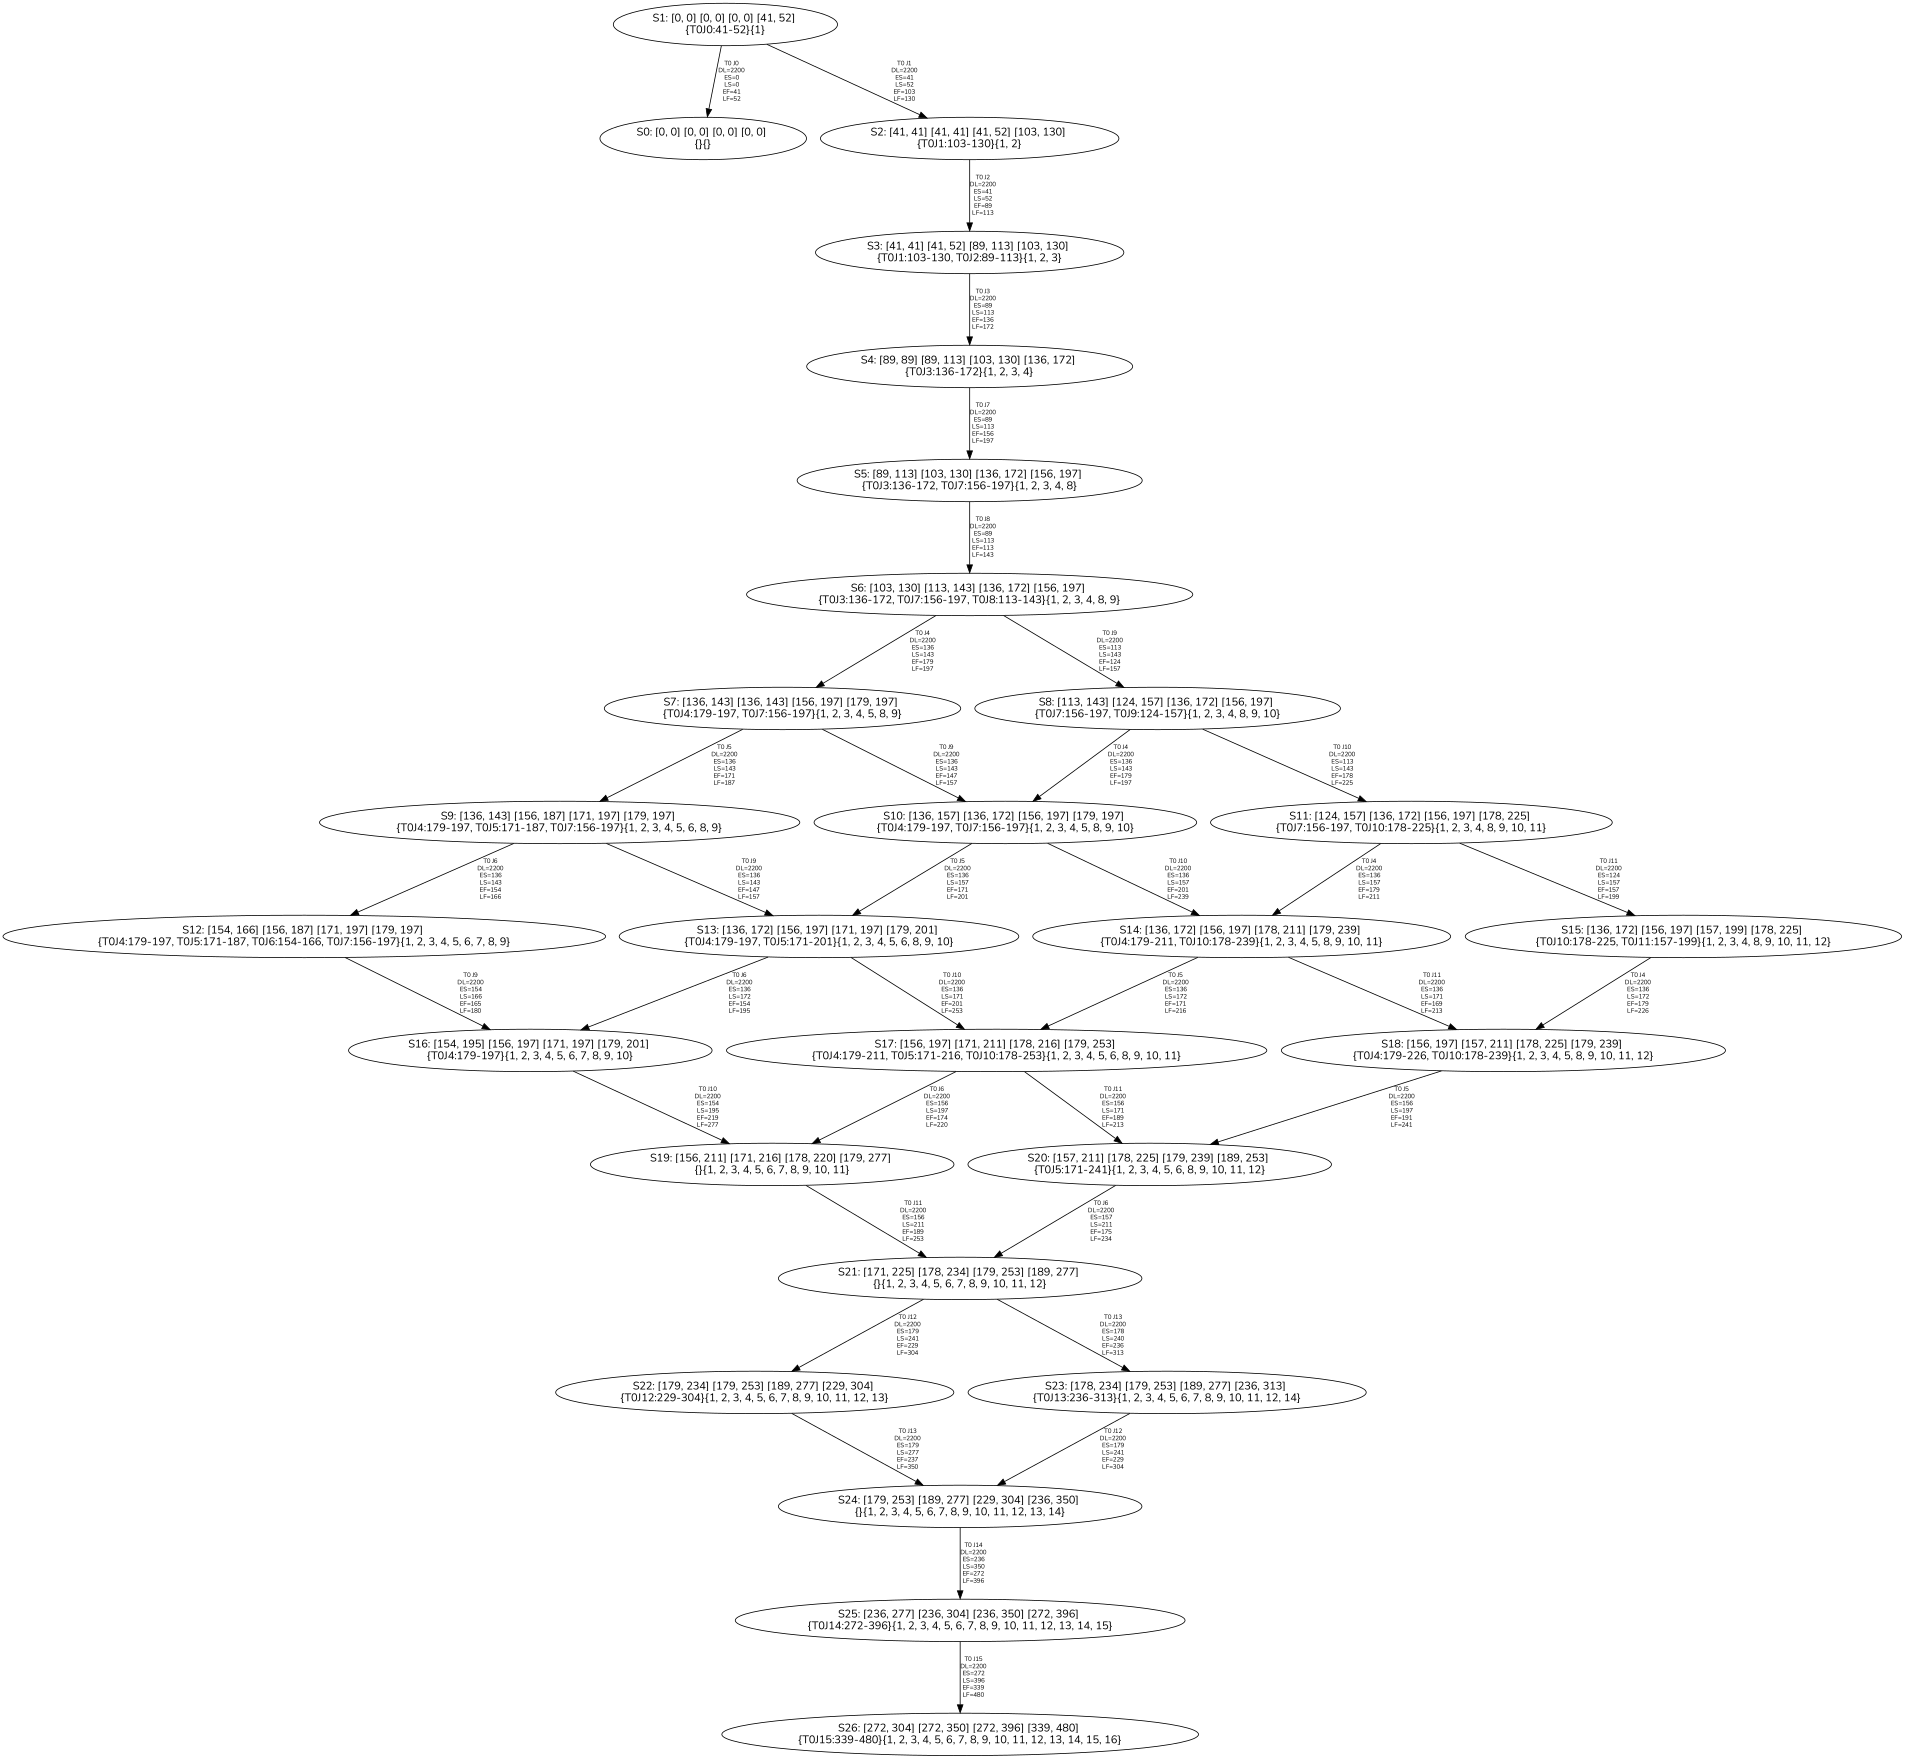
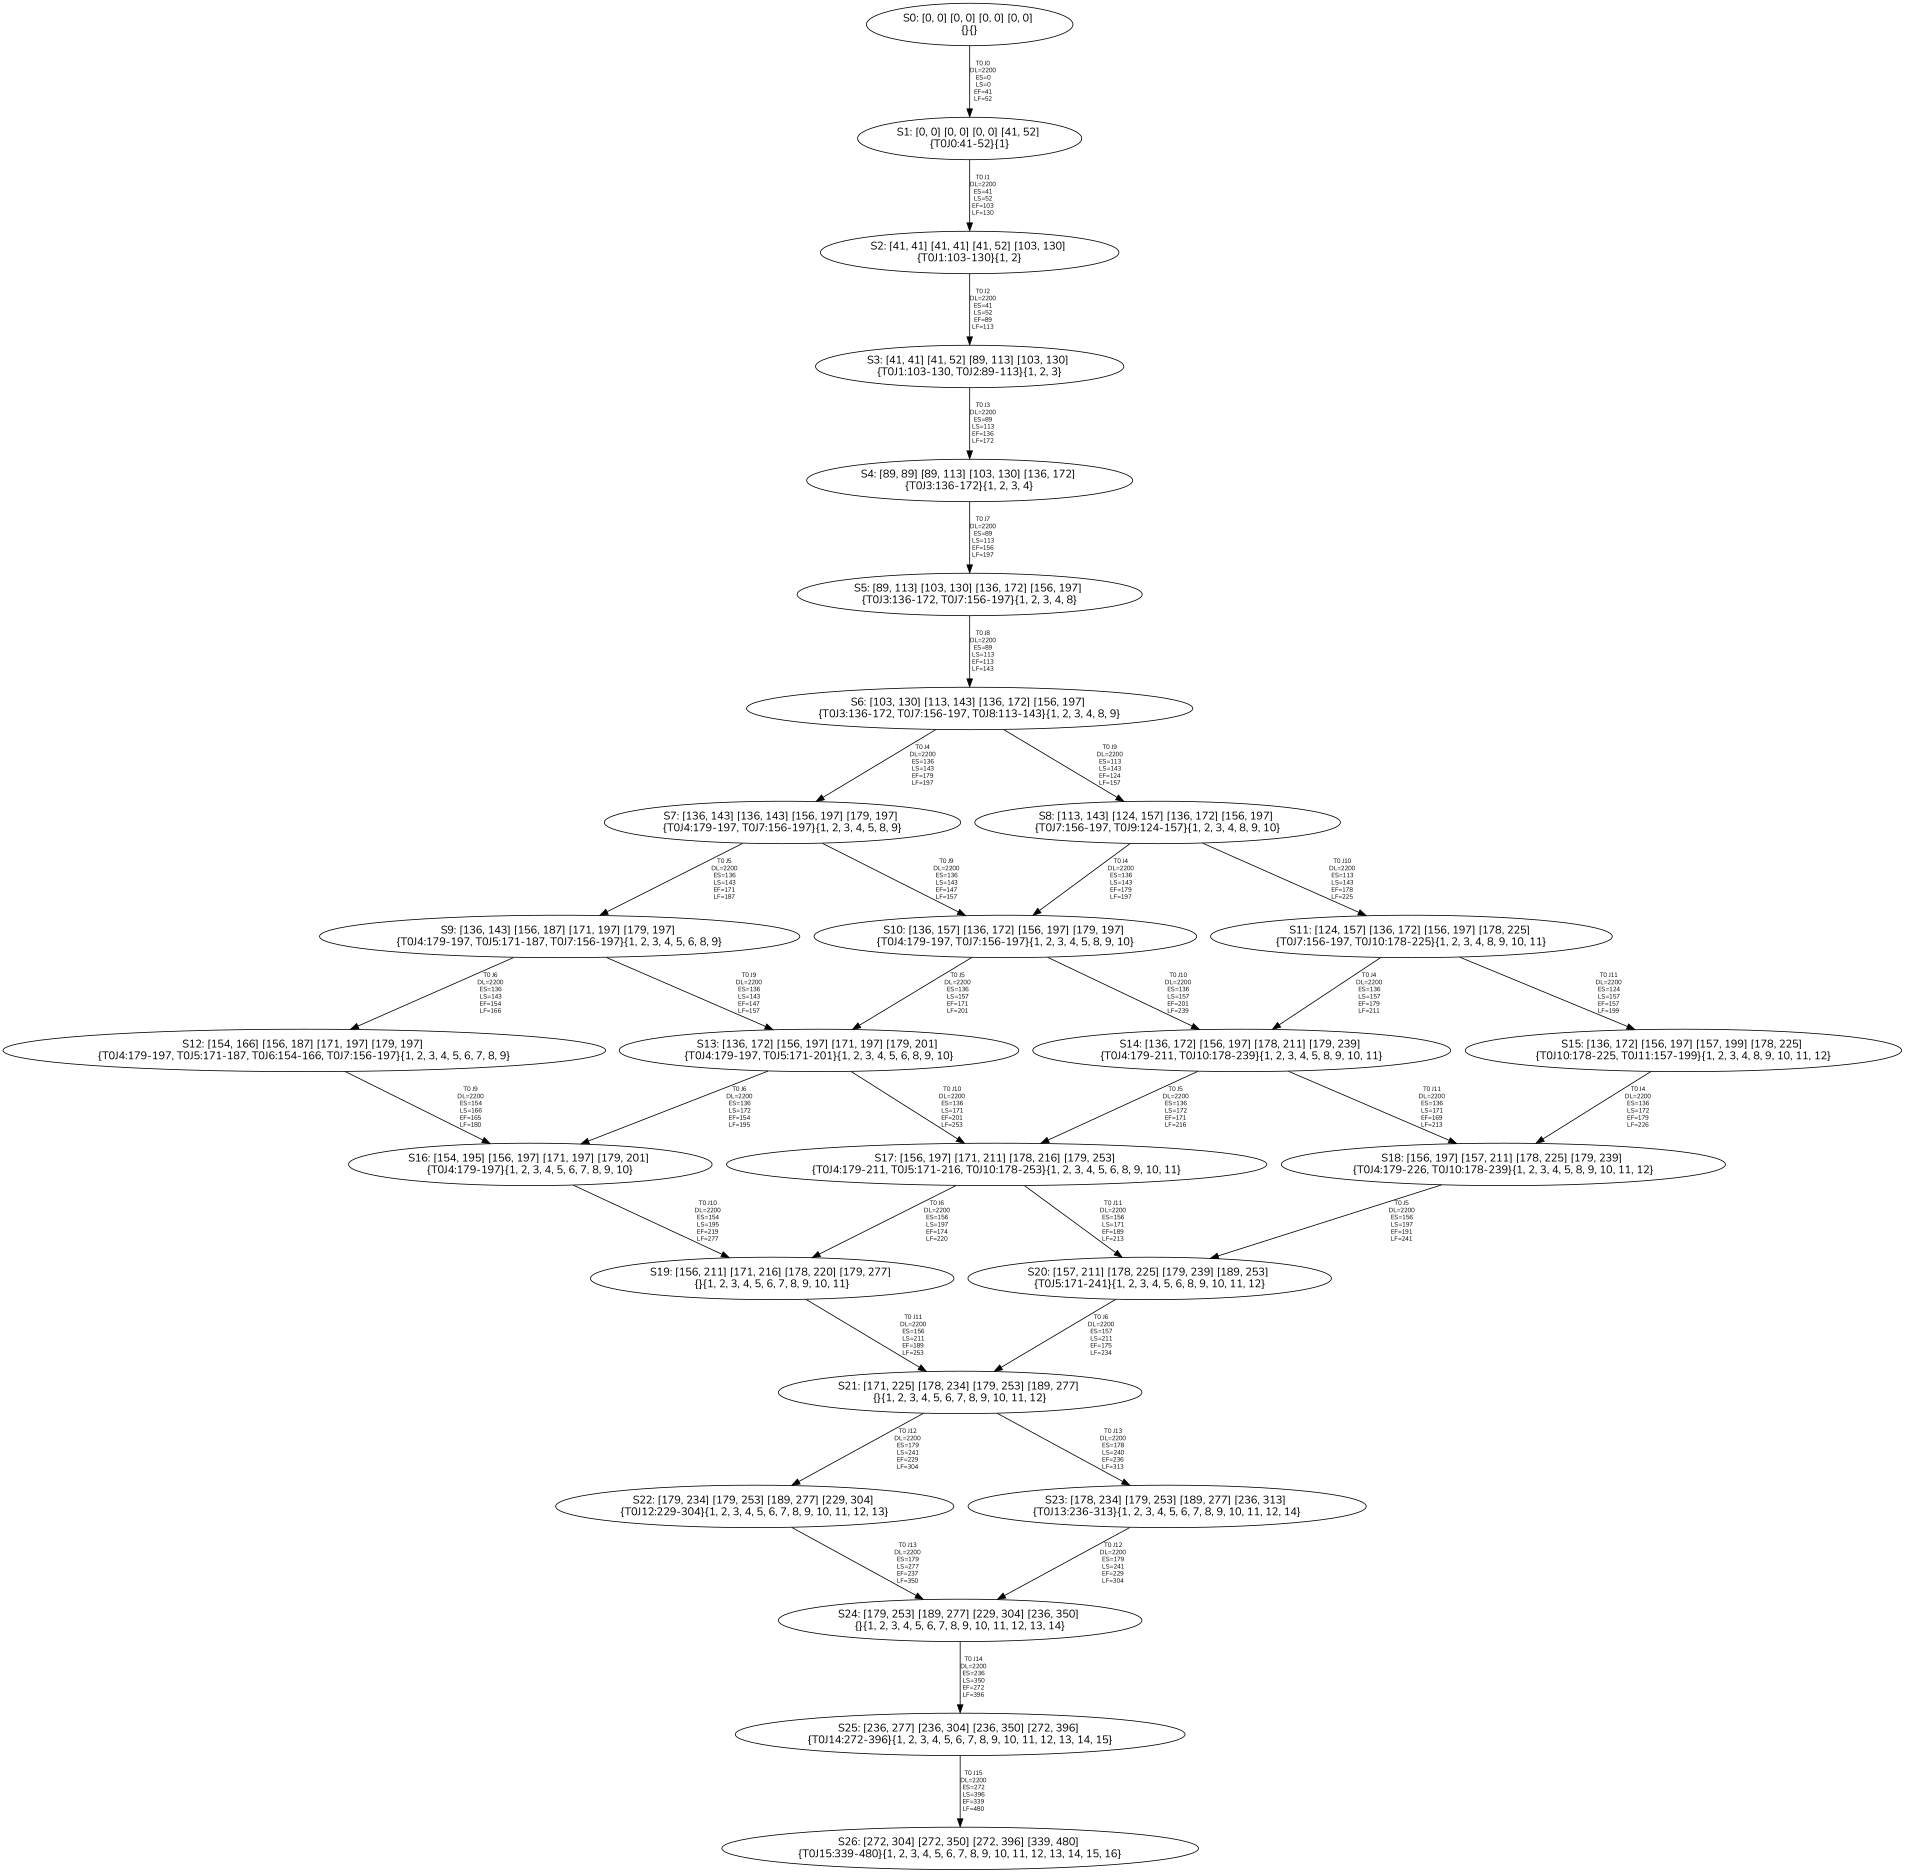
edge "S1: [0, 0] [0, 0] [0, 0] [41, 52] {T0J0:41-52}{1}" -> "S0: [0, 0] [0, 0] [0, 0] [0, 0] {}{}": reversed
